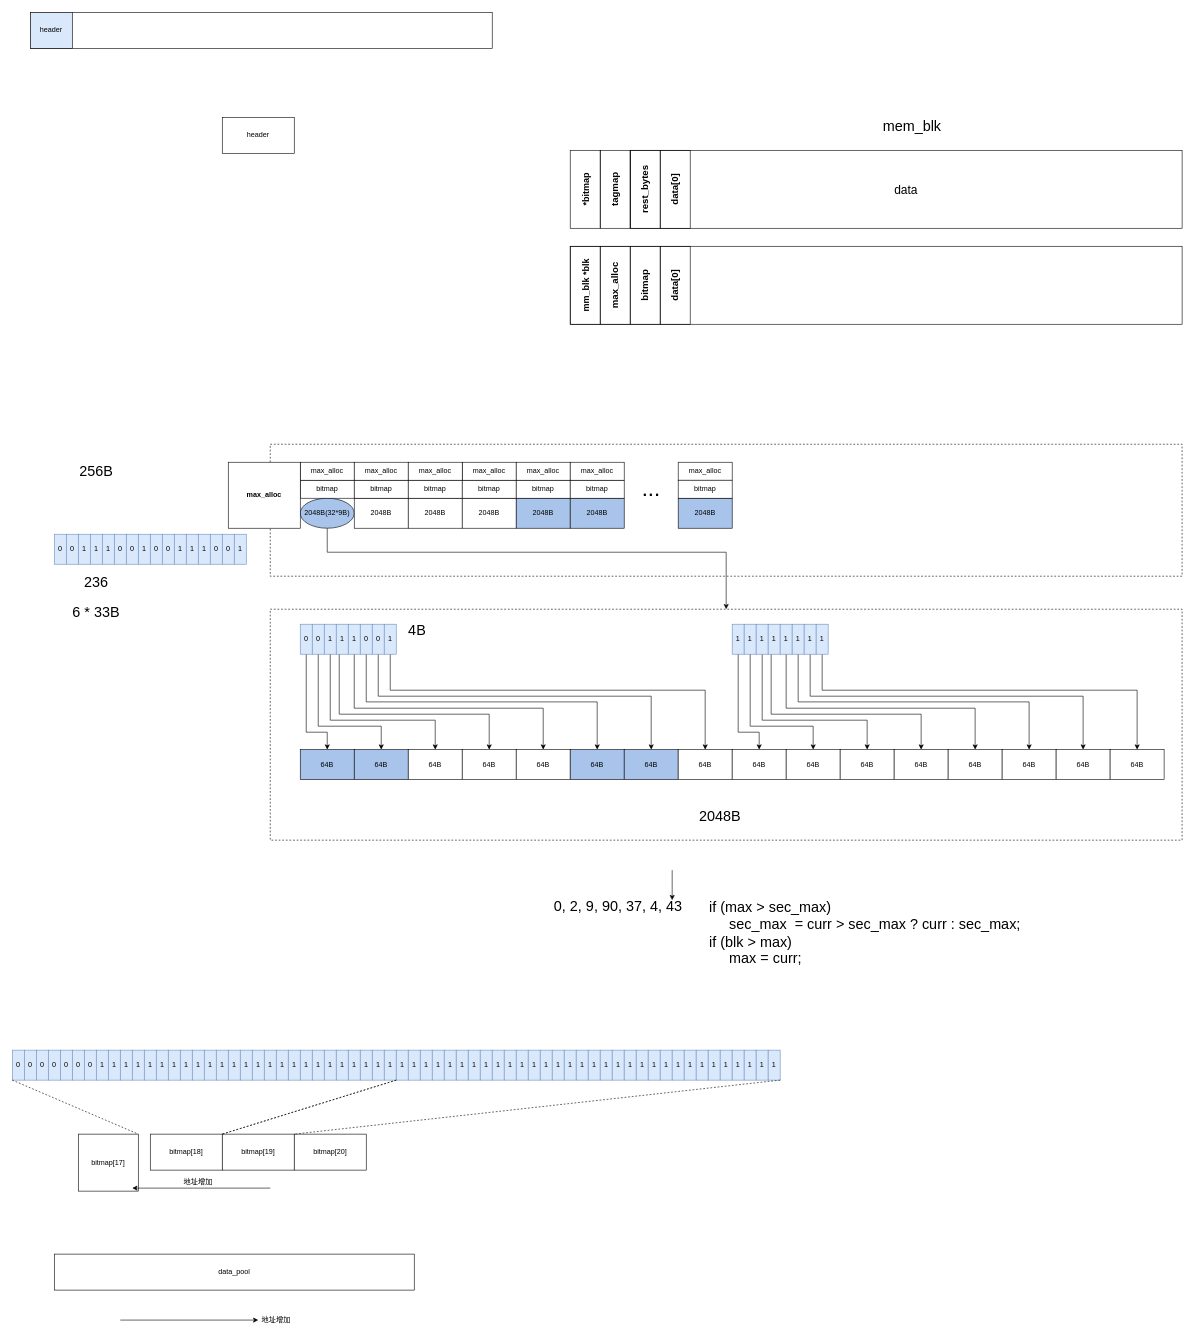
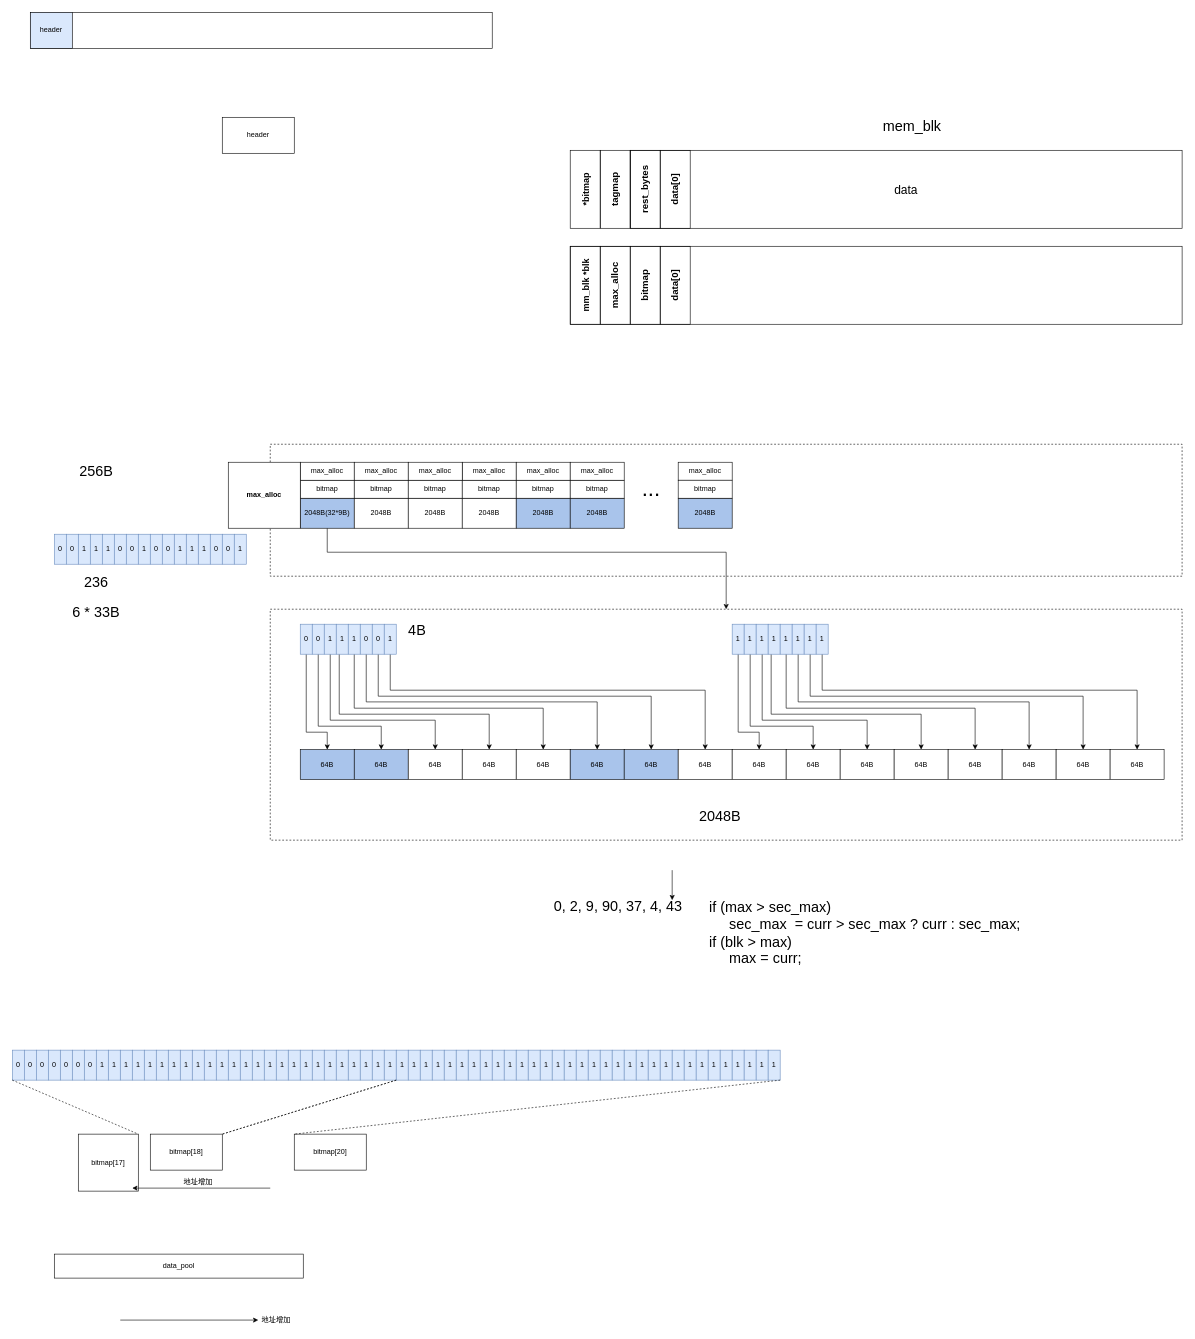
node "2048B(32*9B)": shape ellipse -> rectangle
node "bitmap[19]": removed
node "data_pool": size 360x36 -> 249x24
